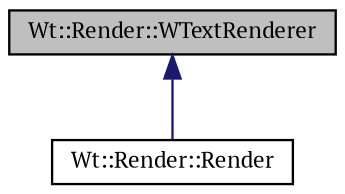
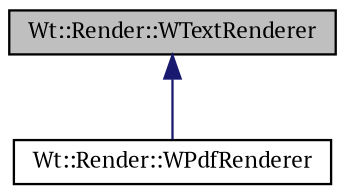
node "Wt::Render::Render": label "Wt::Render::Render" -> "Wt::Render::WPdfRenderer"
